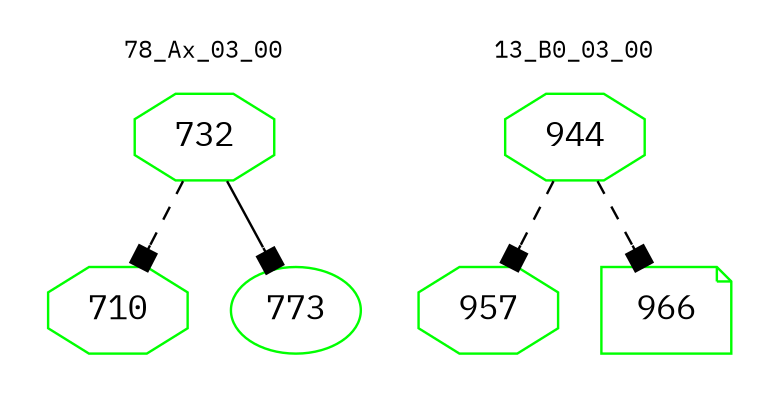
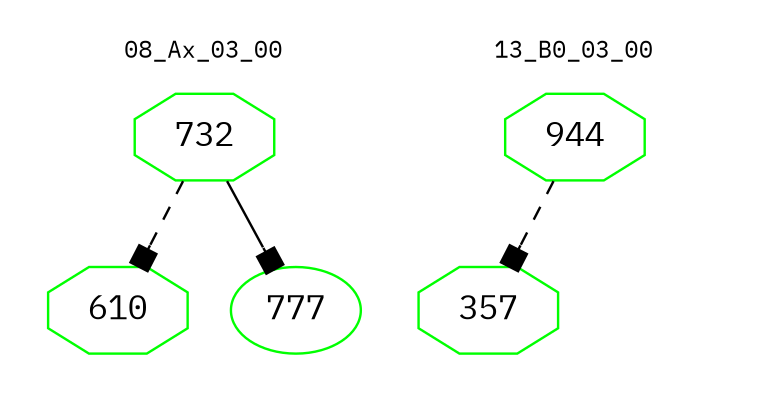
cluster "78_Ax_03_00": label "78_Ax_03_00" -> "08_Ax_03_00"
node "710": label "710" -> "610"
node "773": label "773" -> "777"
node "957": label "957" -> "357"
node "966": removed
